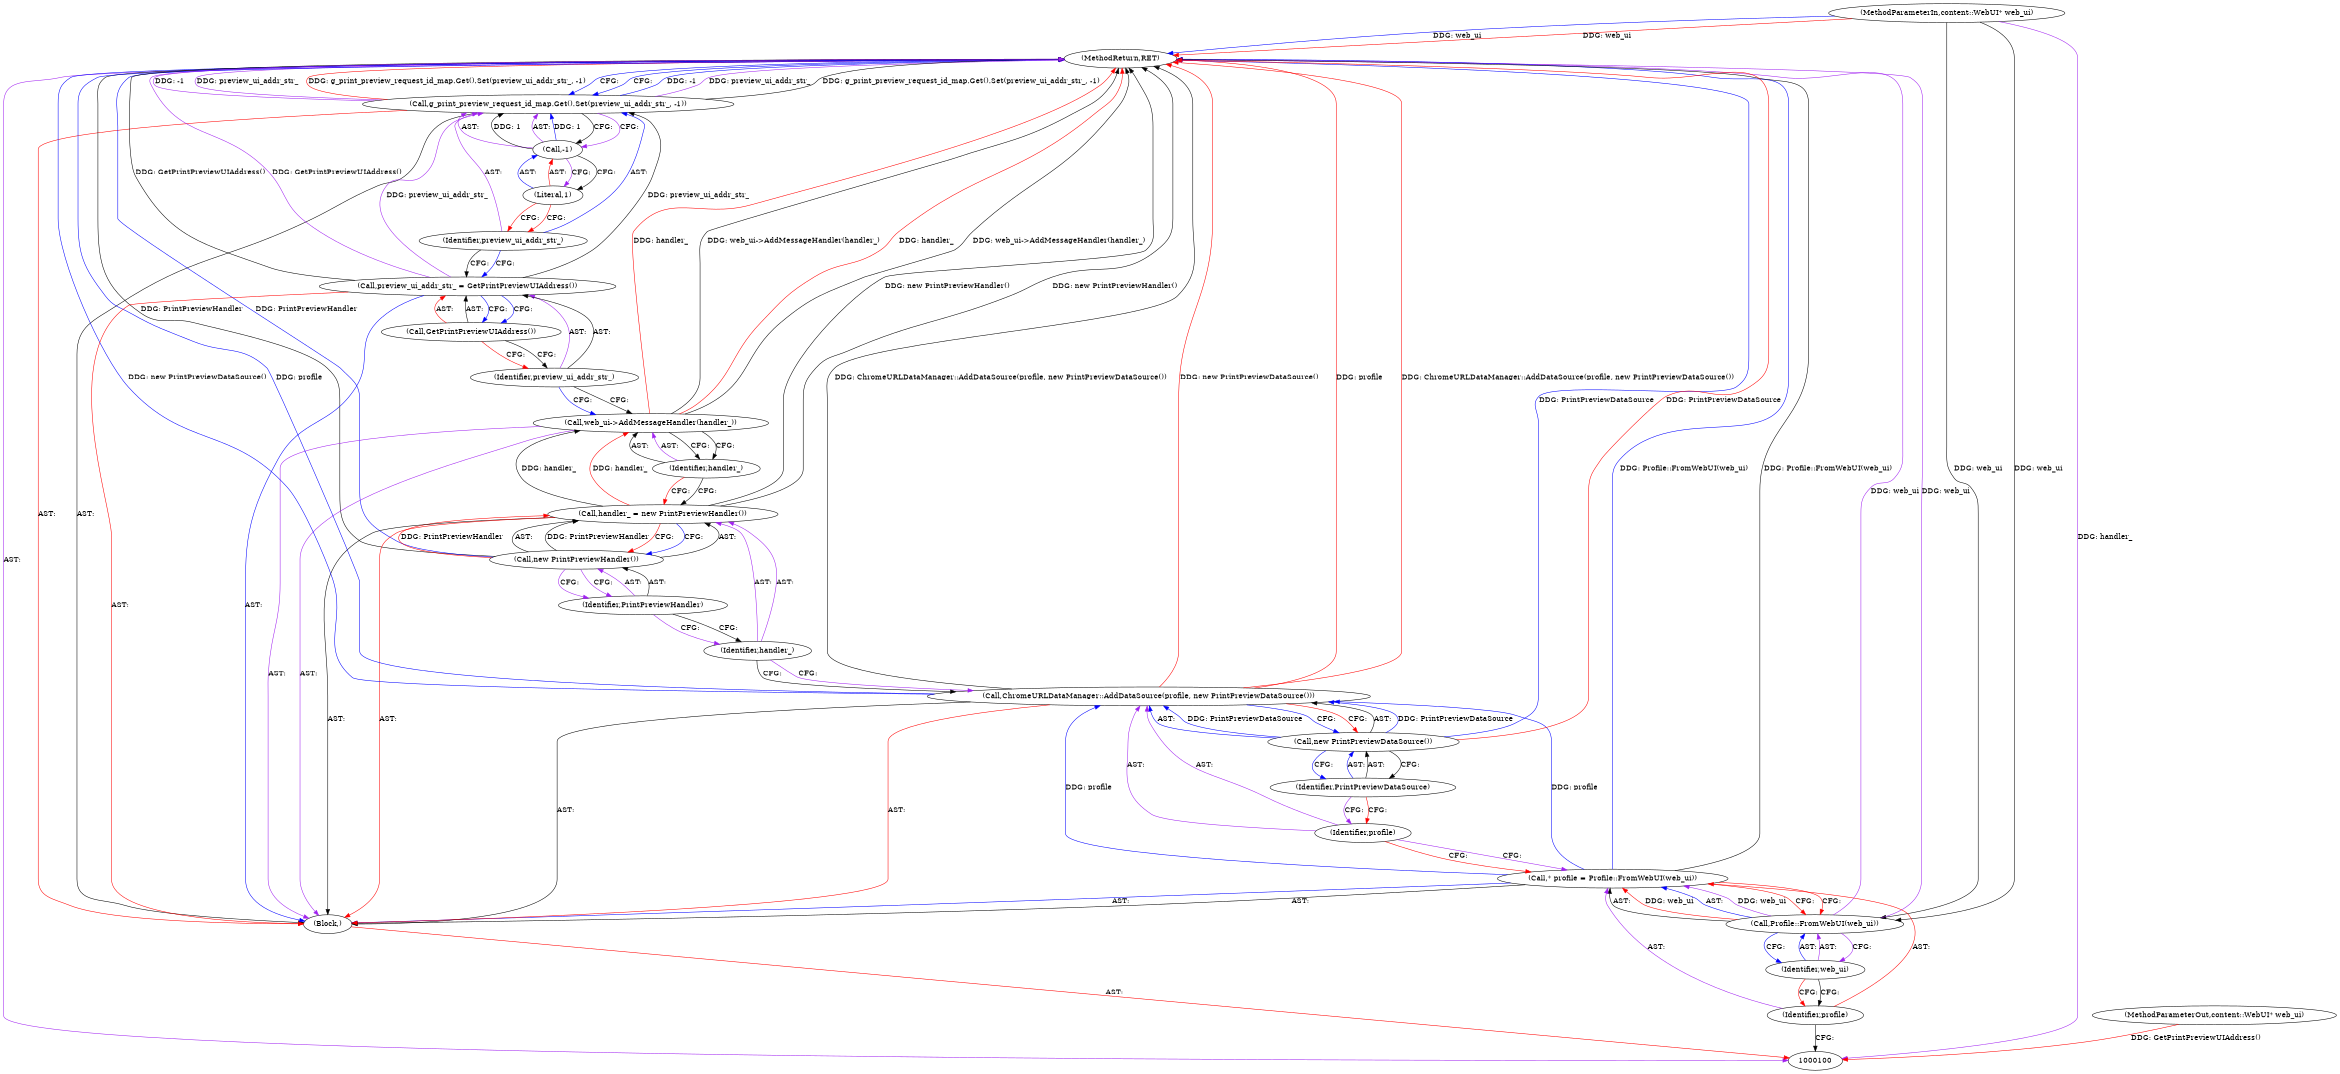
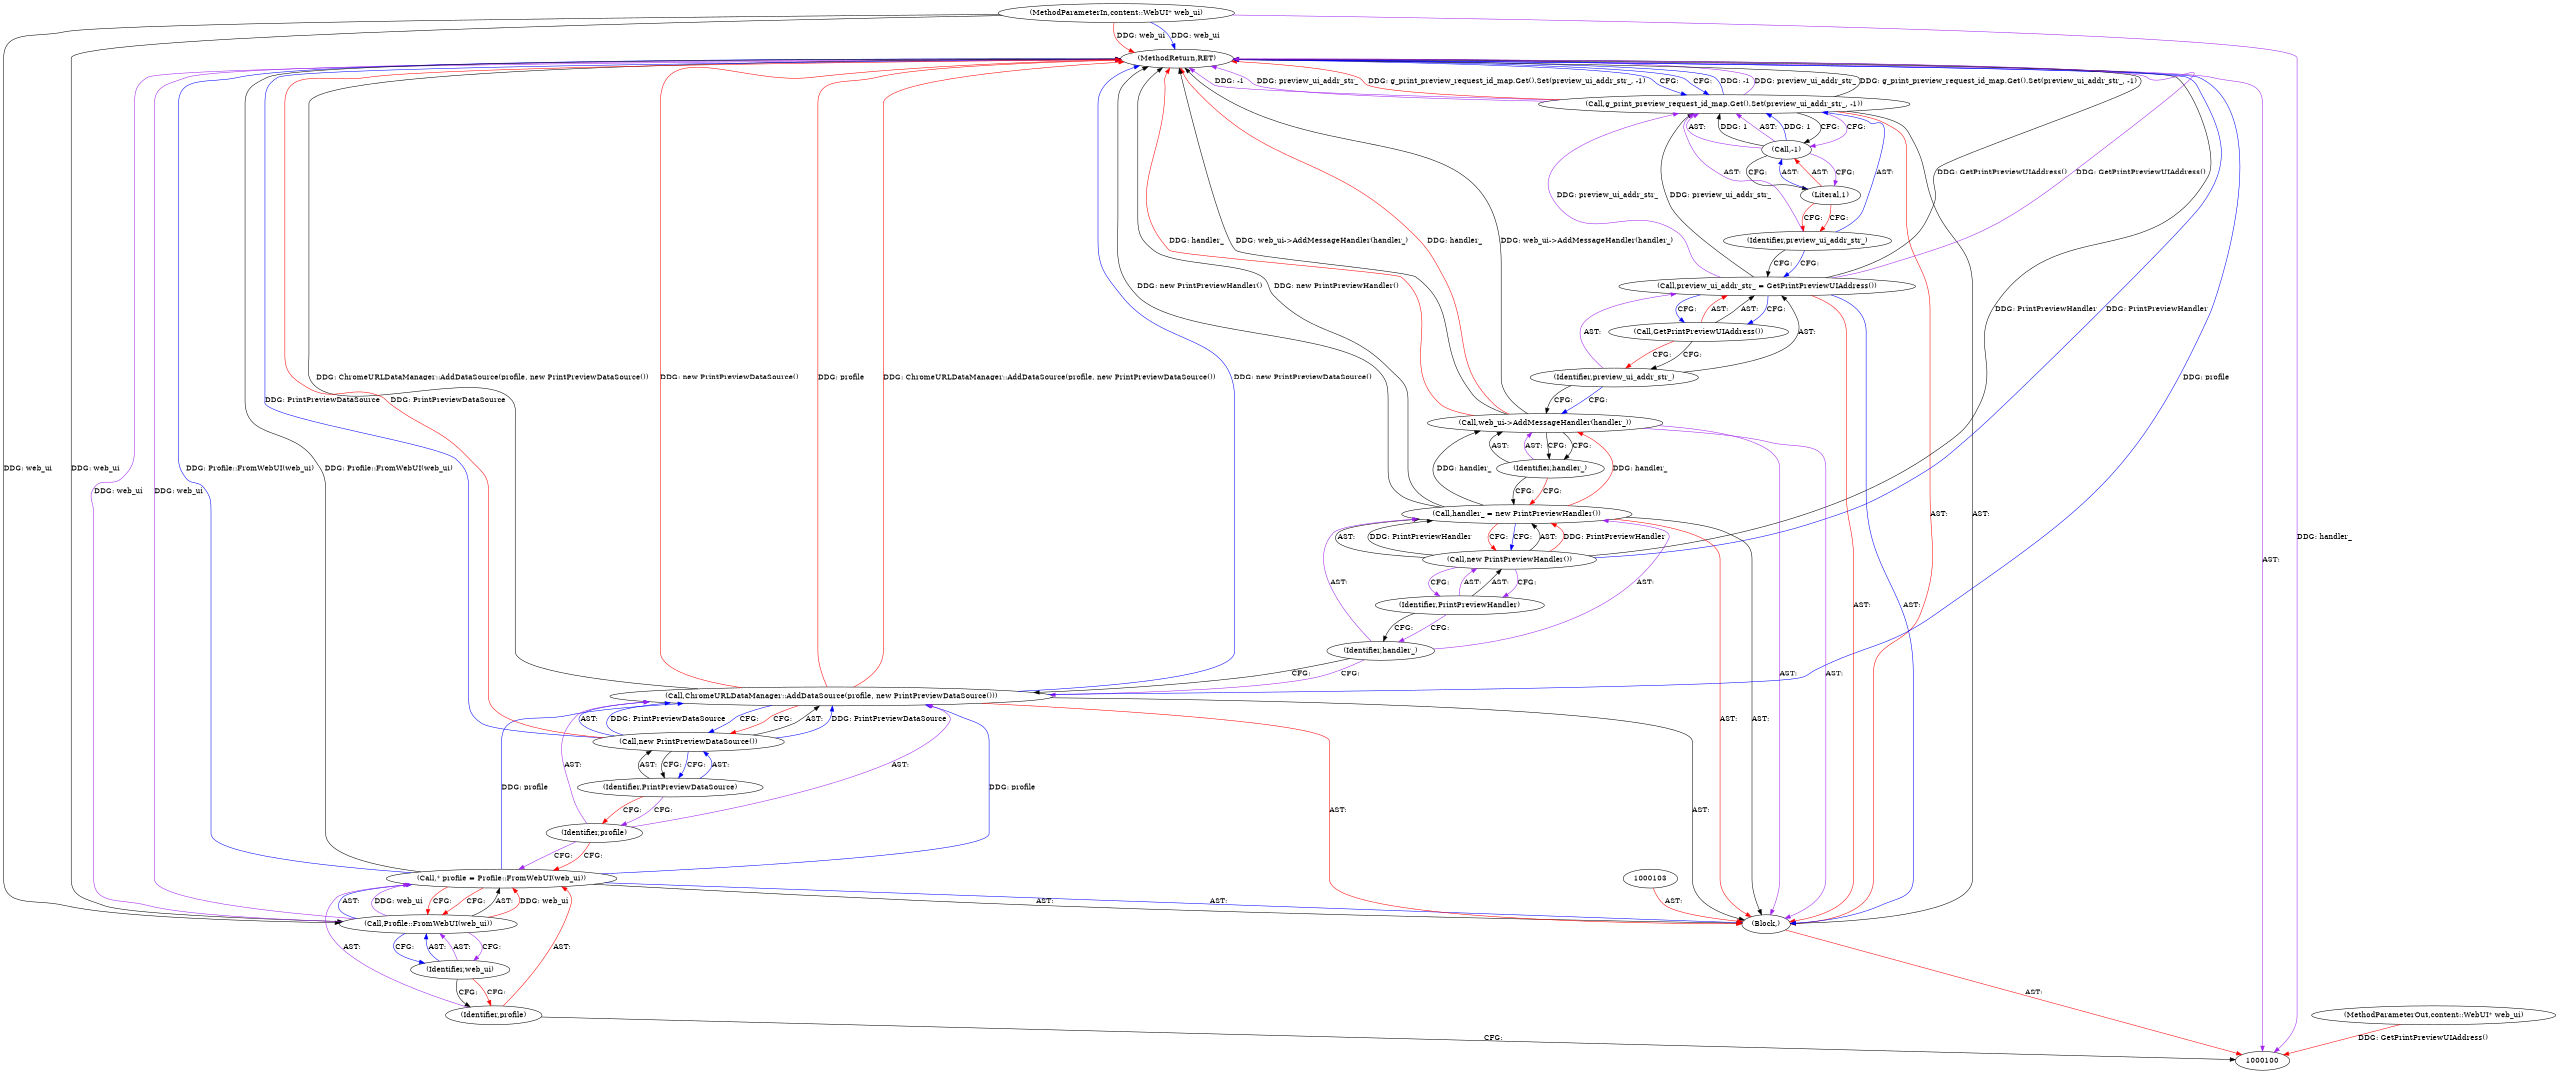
node "1000103": added
